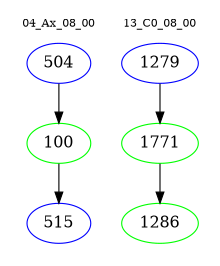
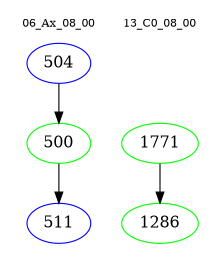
cluster "04_Ax_08_00": label "04_Ax_08_00" -> "06_Ax_08_00"
node "1279": removed
node "100": label "100" -> "500"
node "515": label "515" -> "511"
